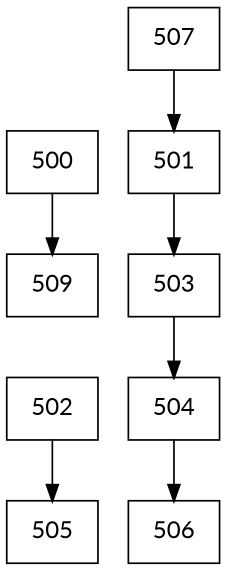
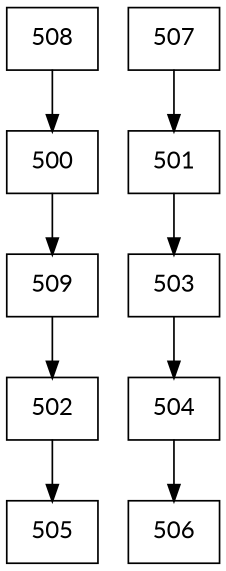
node "508": added
edge "509" -> "502": added
